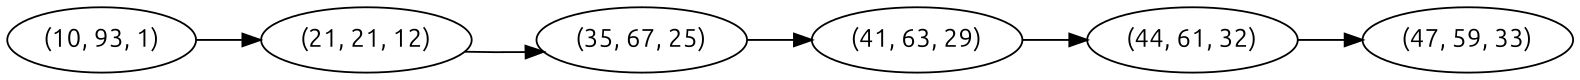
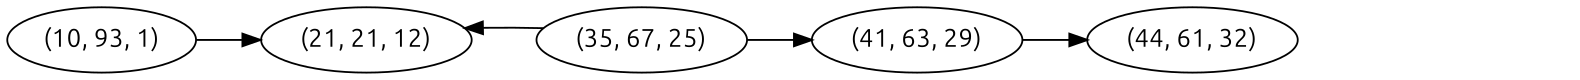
node "(47, 59, 33)": removed
edge "(21, 21, 12)" -> "(35, 67, 25)": reversed
